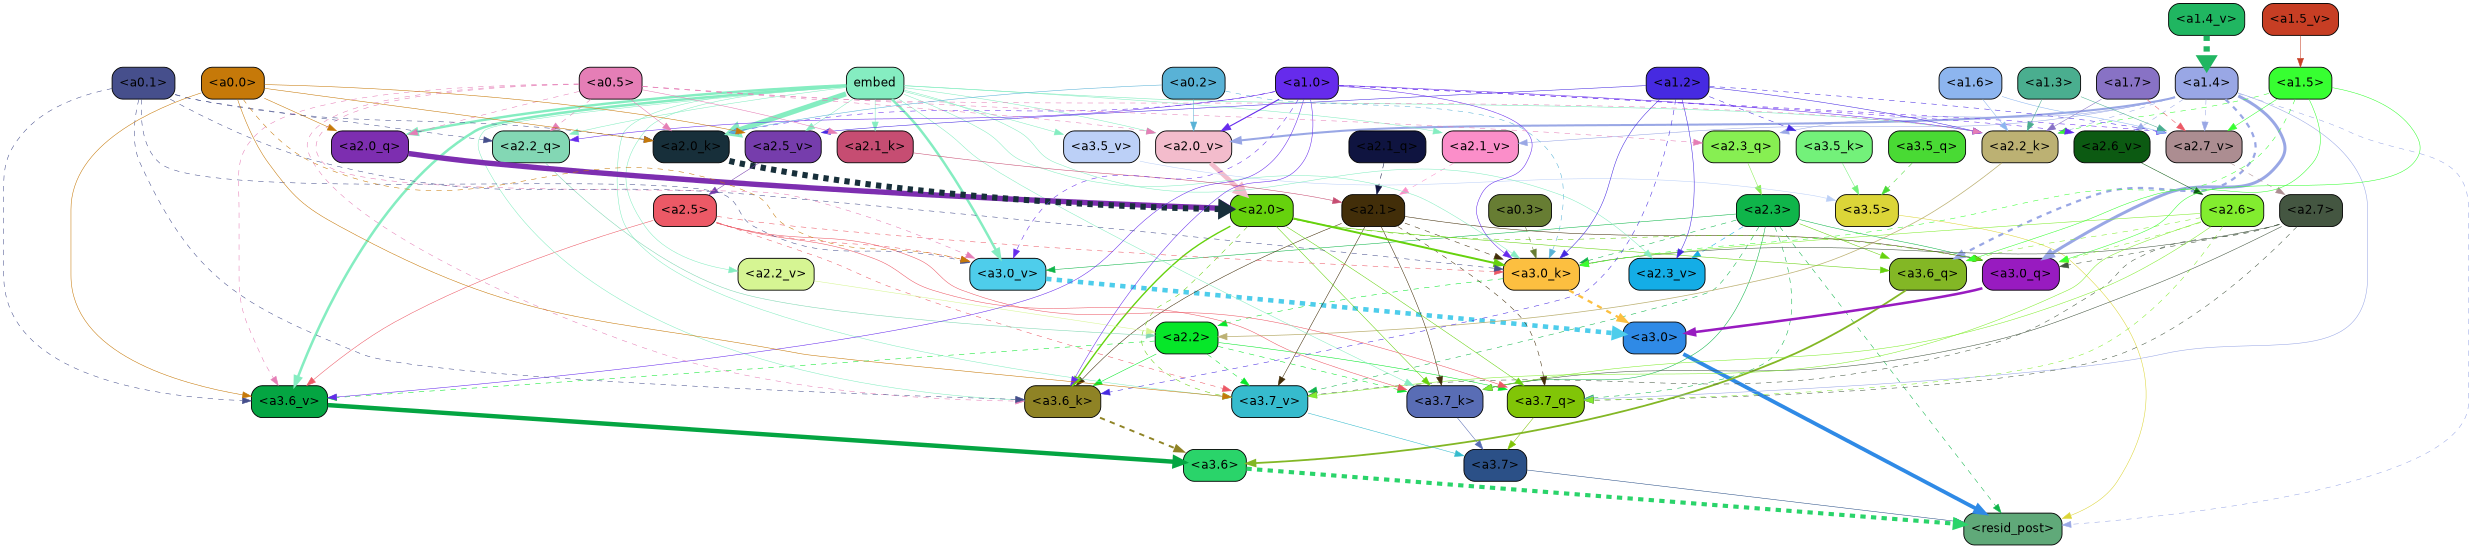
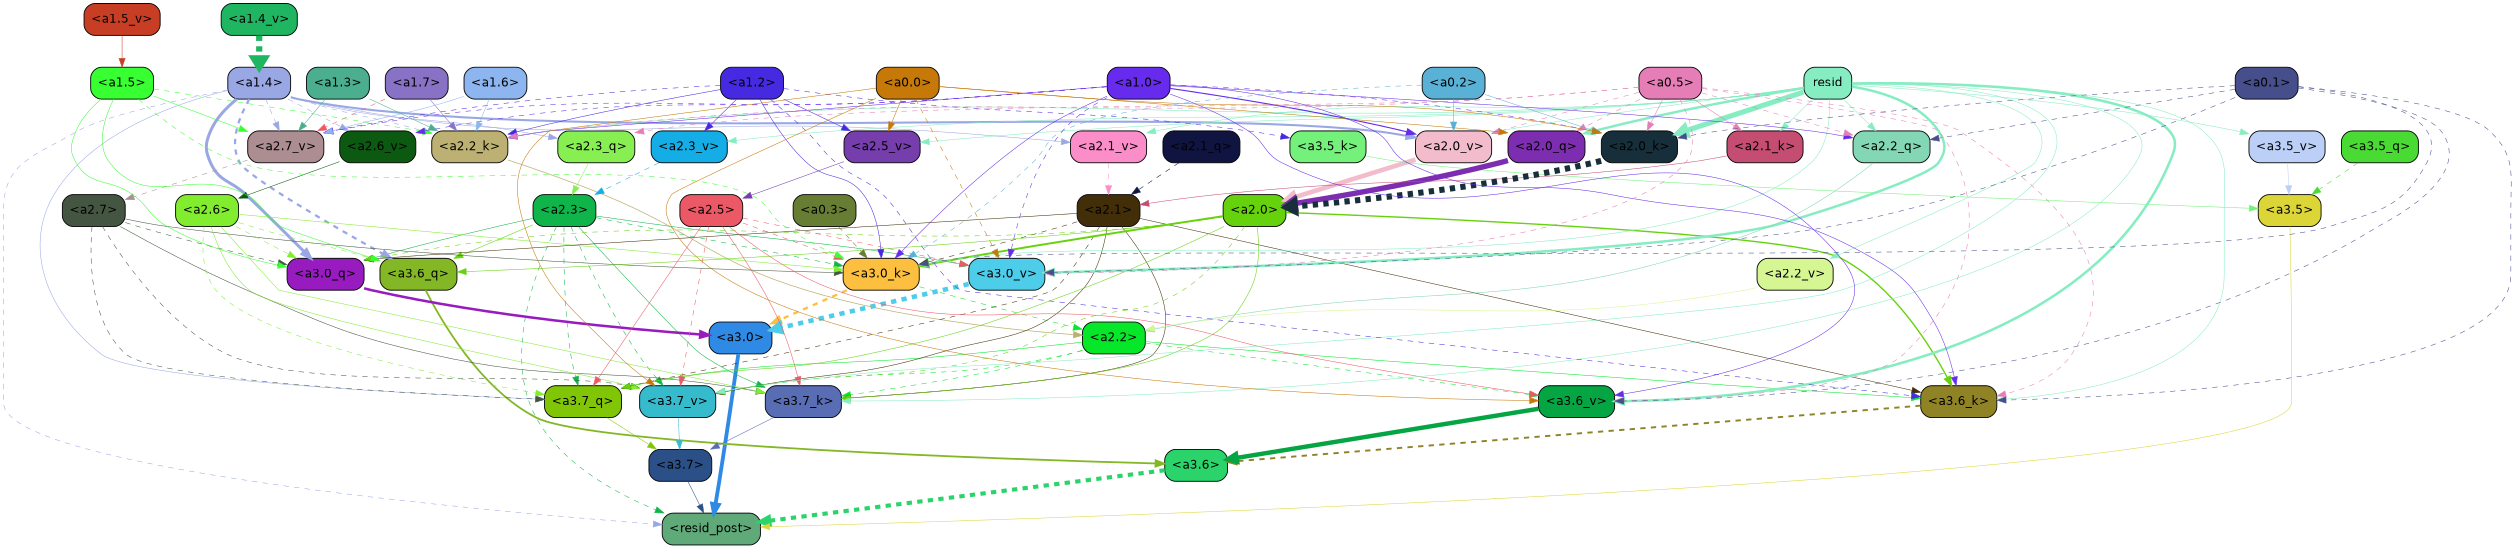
node "embed": label "embed" -> "resid"
edge "<a2.3>" -> "<a2.3_v>": reversed
